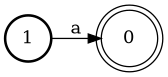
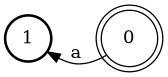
edge "1" -> "0": reversed
